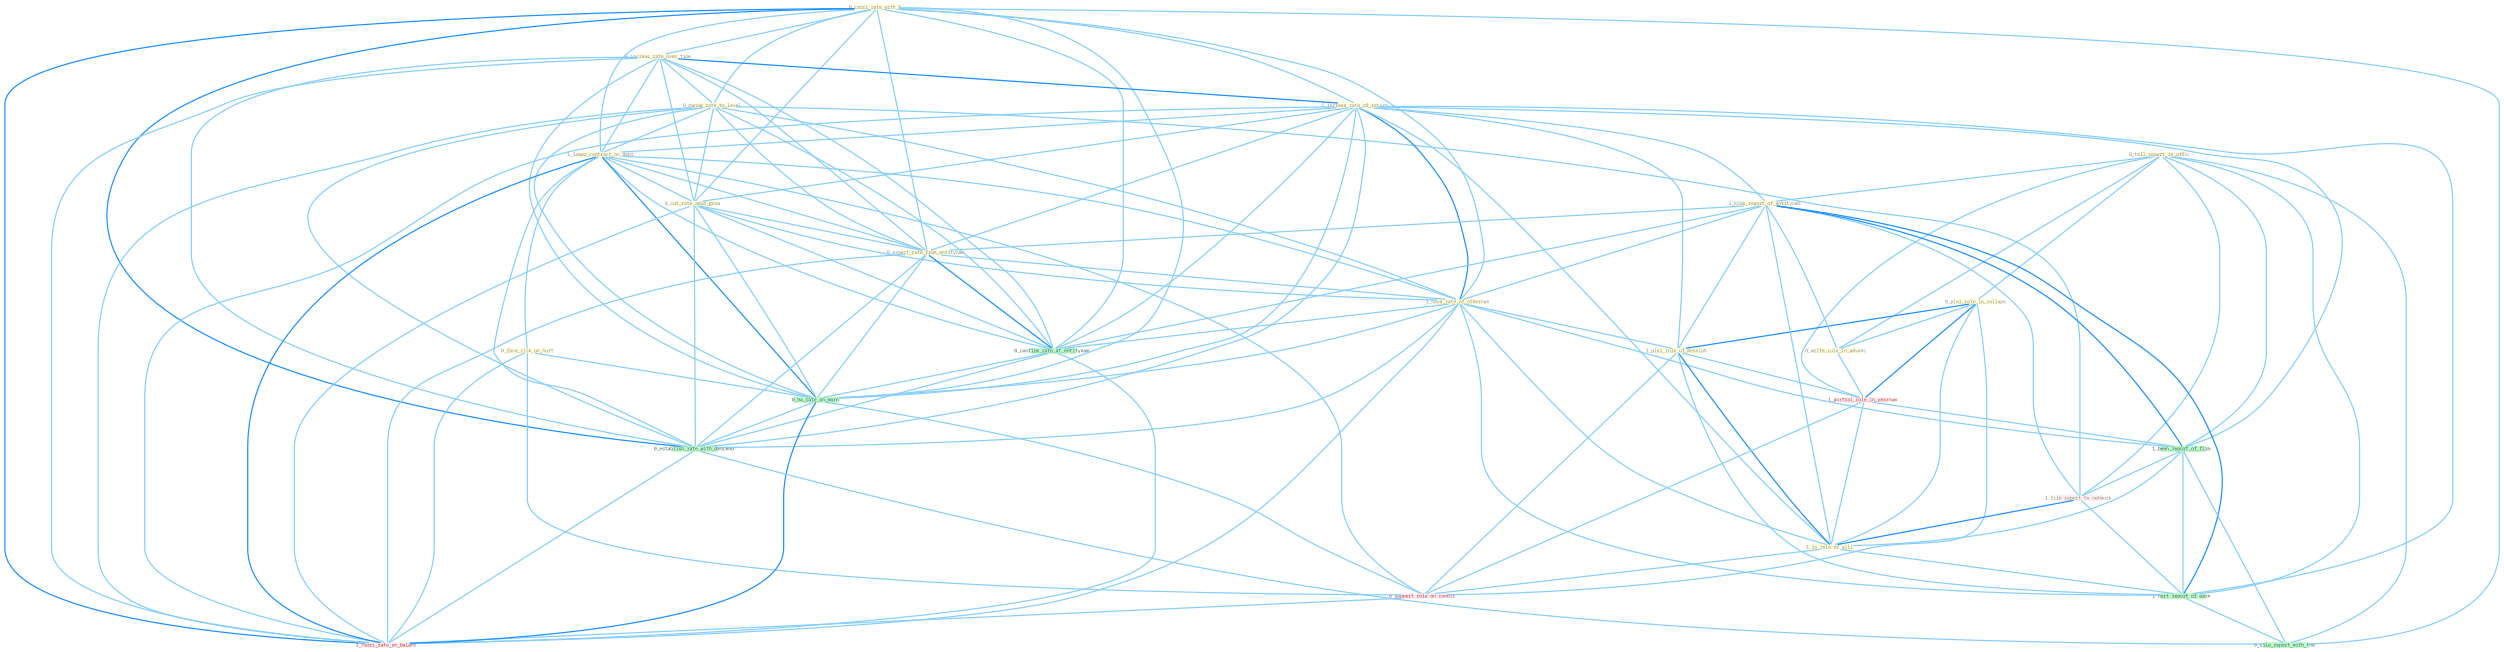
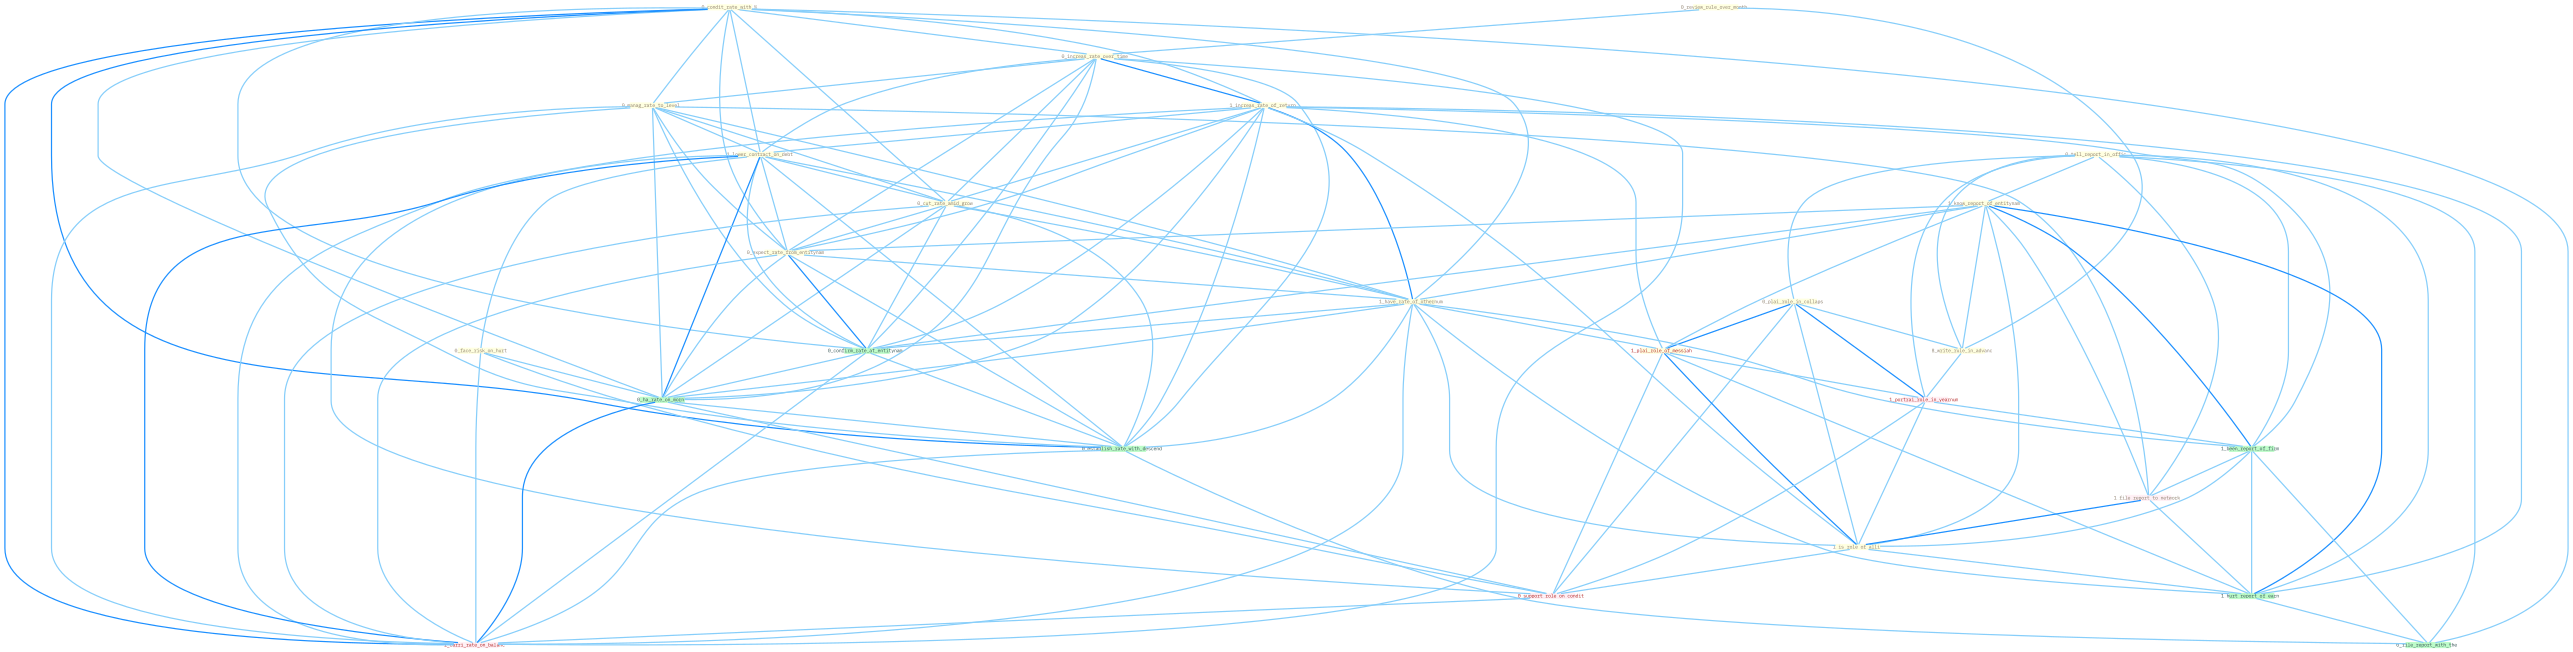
node "0_carri_rate_with_%": label "0_carri_rate_with_%" -> "0_condit_rate_with_%"
node "0_review_rule_over_month": added
edge "1_increas_rate_of_return" -- "1_know_report_of_entitynam": removed
node "1_plai_role_of_messiah": fontcolor #8b7d6b -> #b22222
node "0_write_rule_in_advanc": label "0_write_rule_in_advanc" -> "8_write_rule_in_advanc"
